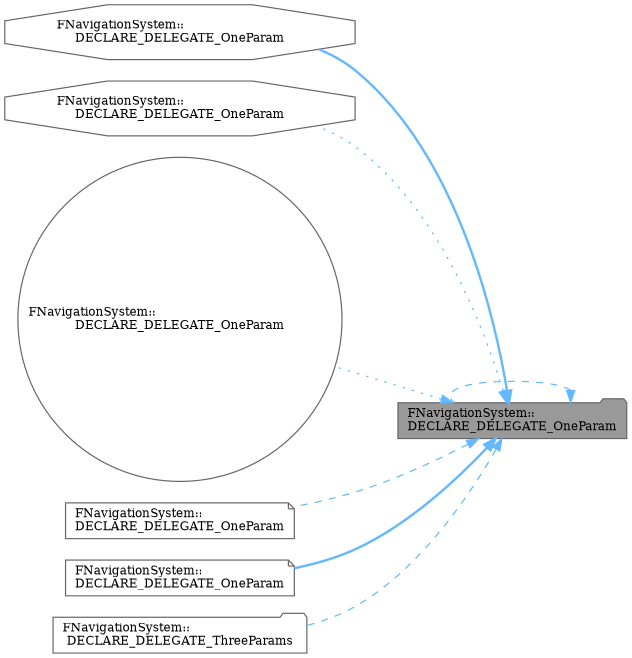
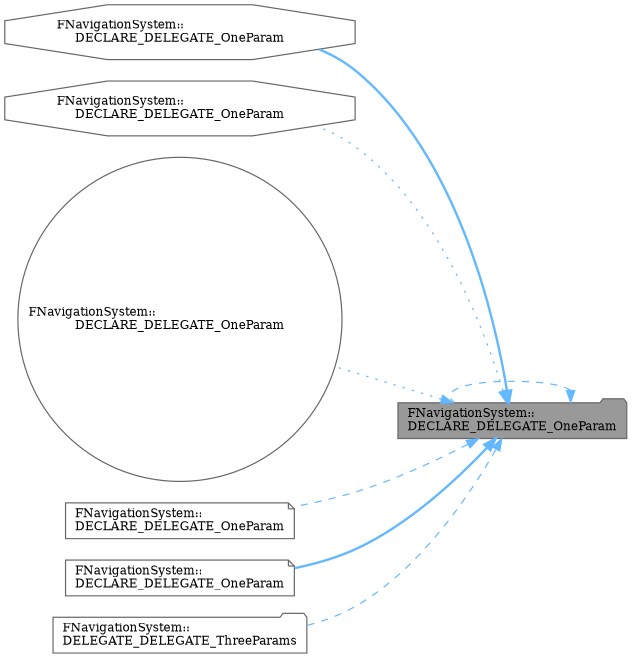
node "FNavigationSystem:: DECLARE_DELEGATE_ThreeParams": label "FNavigationSystem:: DECLARE_DELEGATE_ThreeParams" -> "FNavigationSystem:: DELEGATE_DELEGATE_ThreeParams"
